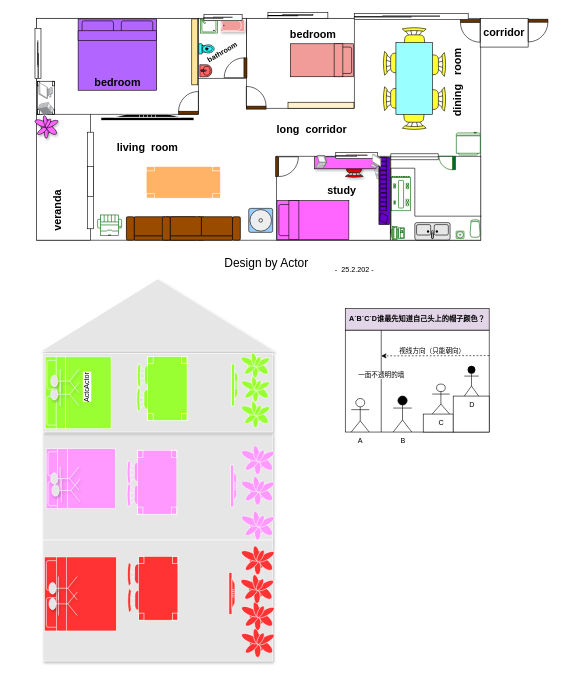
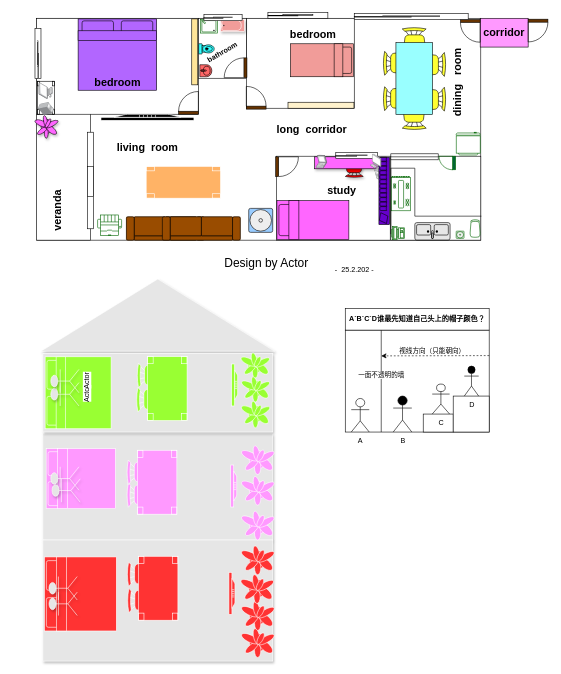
node "corridor": fillcolor #ffffff -> #ff99ff
node "A`B`C`D谁最先知道自己头上的帽子颜色？": fillcolor #e1d5e7 -> #ffffff
